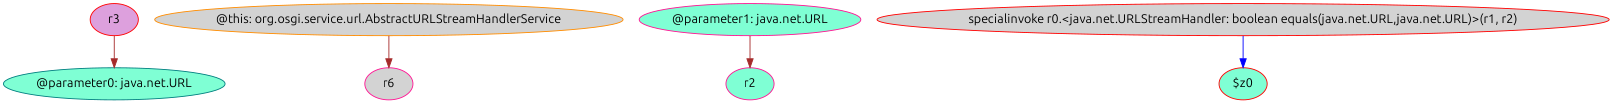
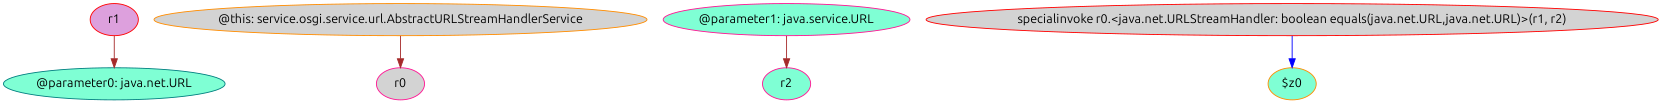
node "r3": label "r3" -> "r1"
node "@this: org.osgi.service.url.AbstractURLStreamHandlerService": label "@this: org.osgi.service.url.AbstractURLStreamHandlerService" -> "@this: service.osgi.service.url.AbstractURLStreamHandlerService"
node "@parameter1: java.net.URL": label "@parameter1: java.net.URL" -> "@parameter1: java.service.URL"
node "r6": label "r6" -> "r0"
node "$z0": color red -> darkorange
